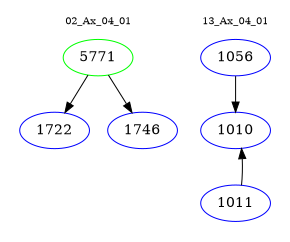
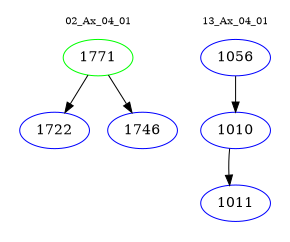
node "5771": label "5771" -> "1771"
edge "1011" -> "1010": reversed
